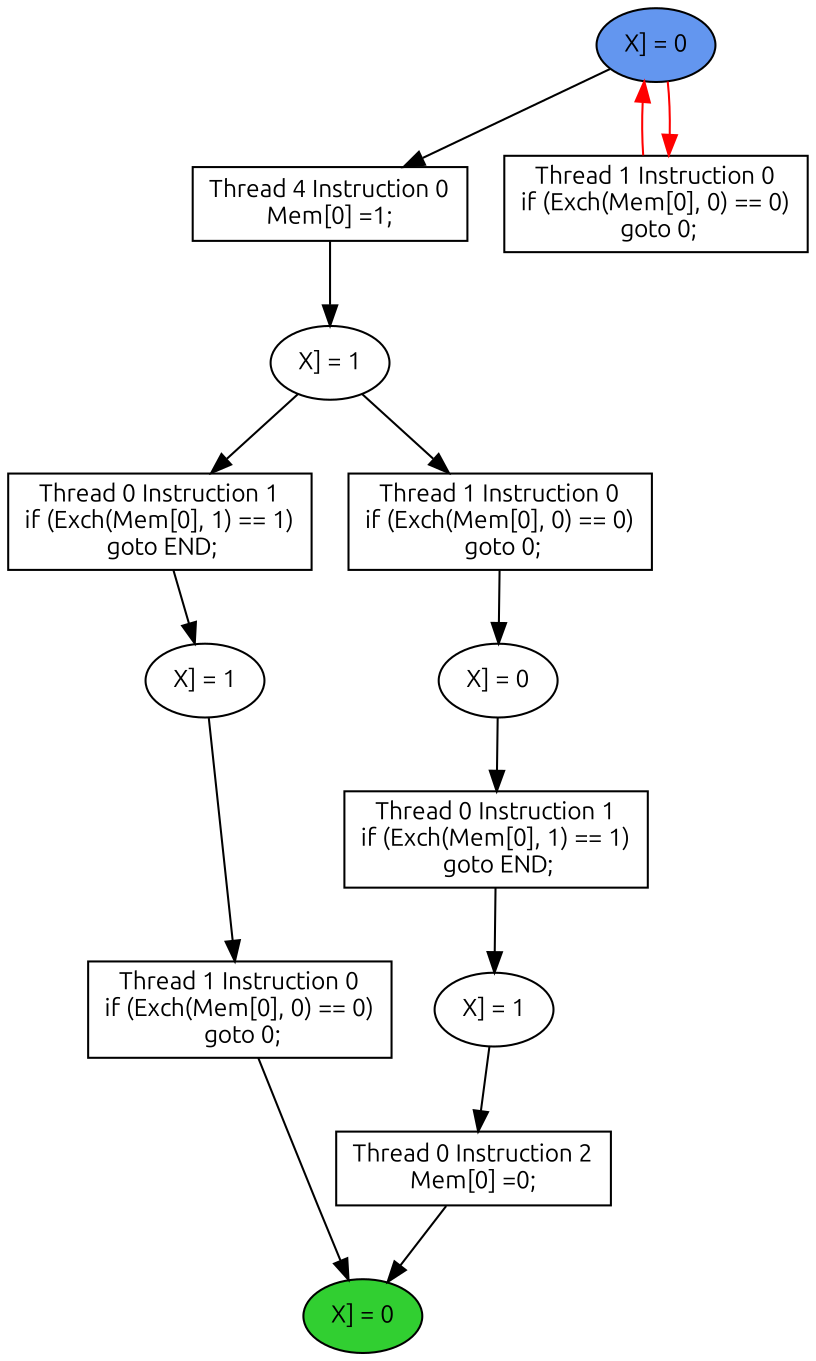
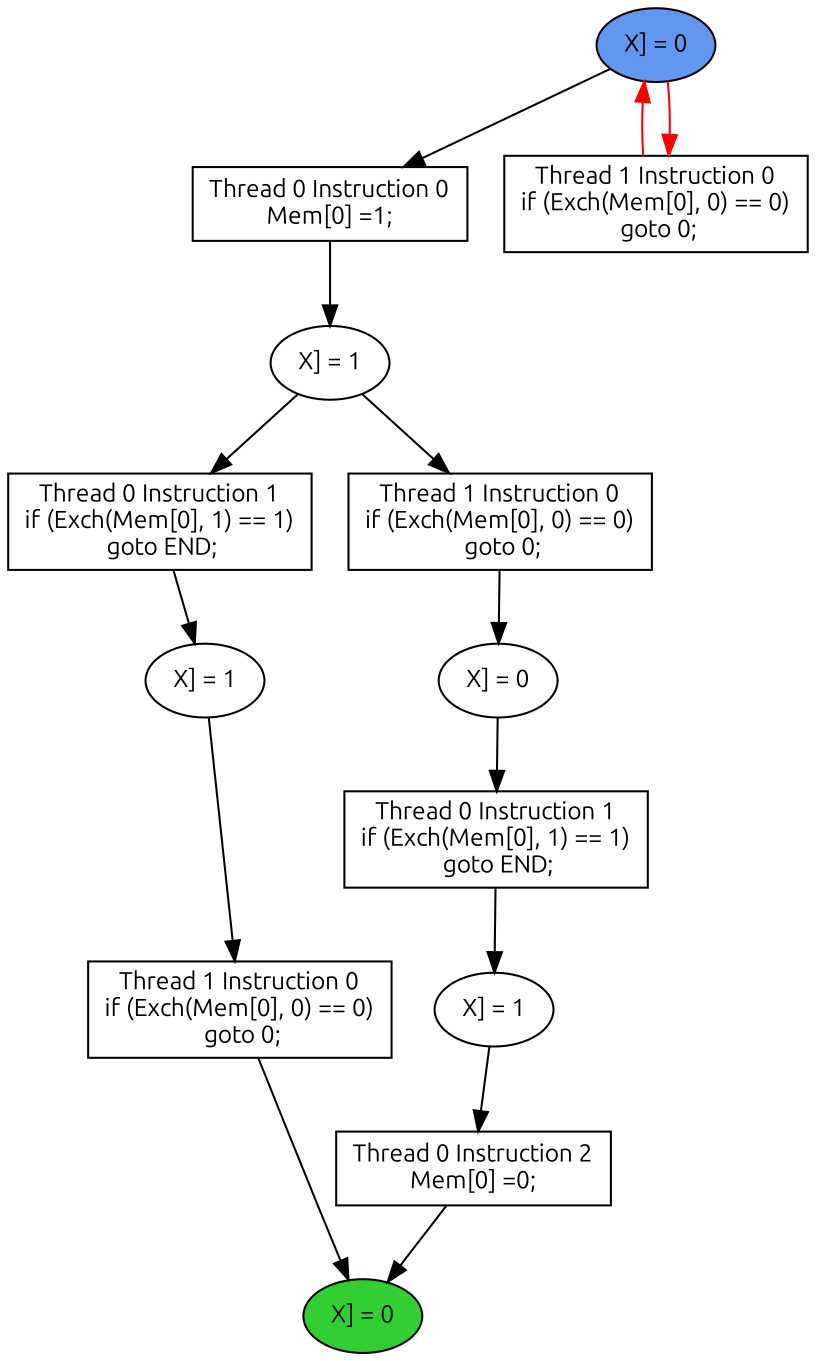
node "Thread 4 Instruction 0 Mem[0] =1;": label "Thread 4 Instruction 0 Mem[0] =1;" -> "Thread 0 Instruction 0 Mem[0] =1;"
